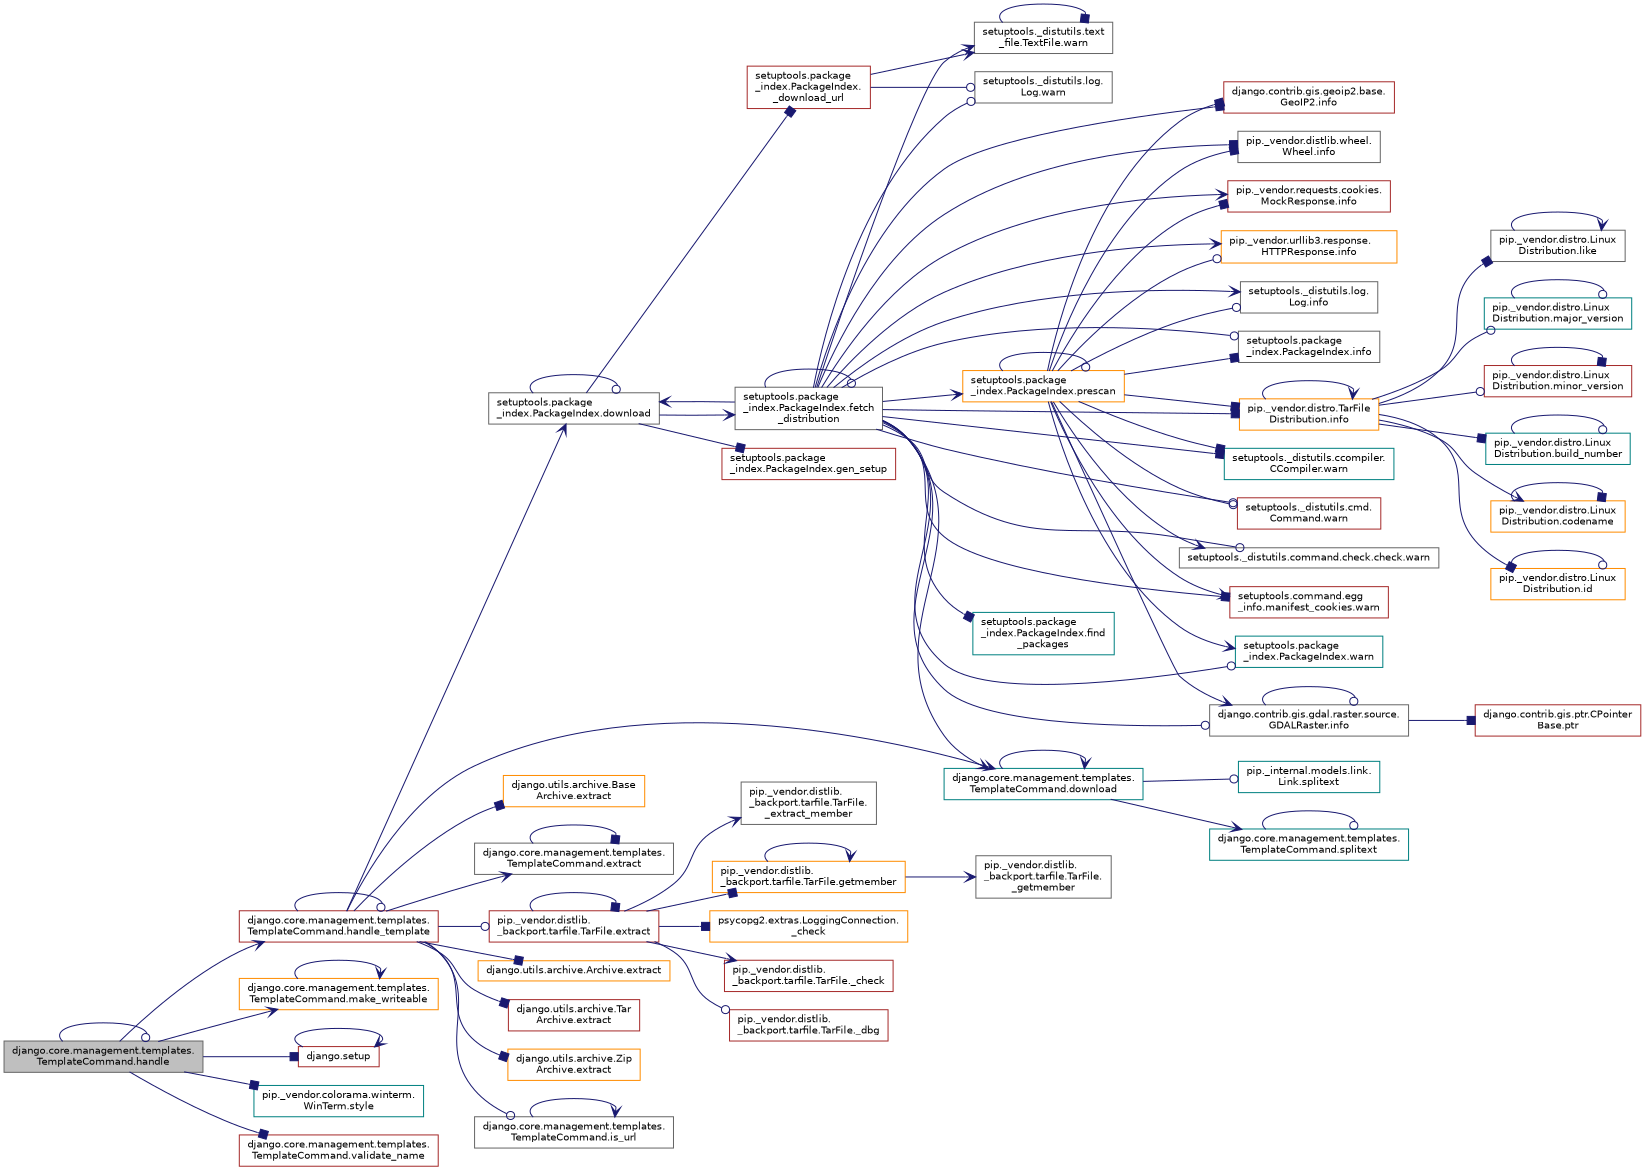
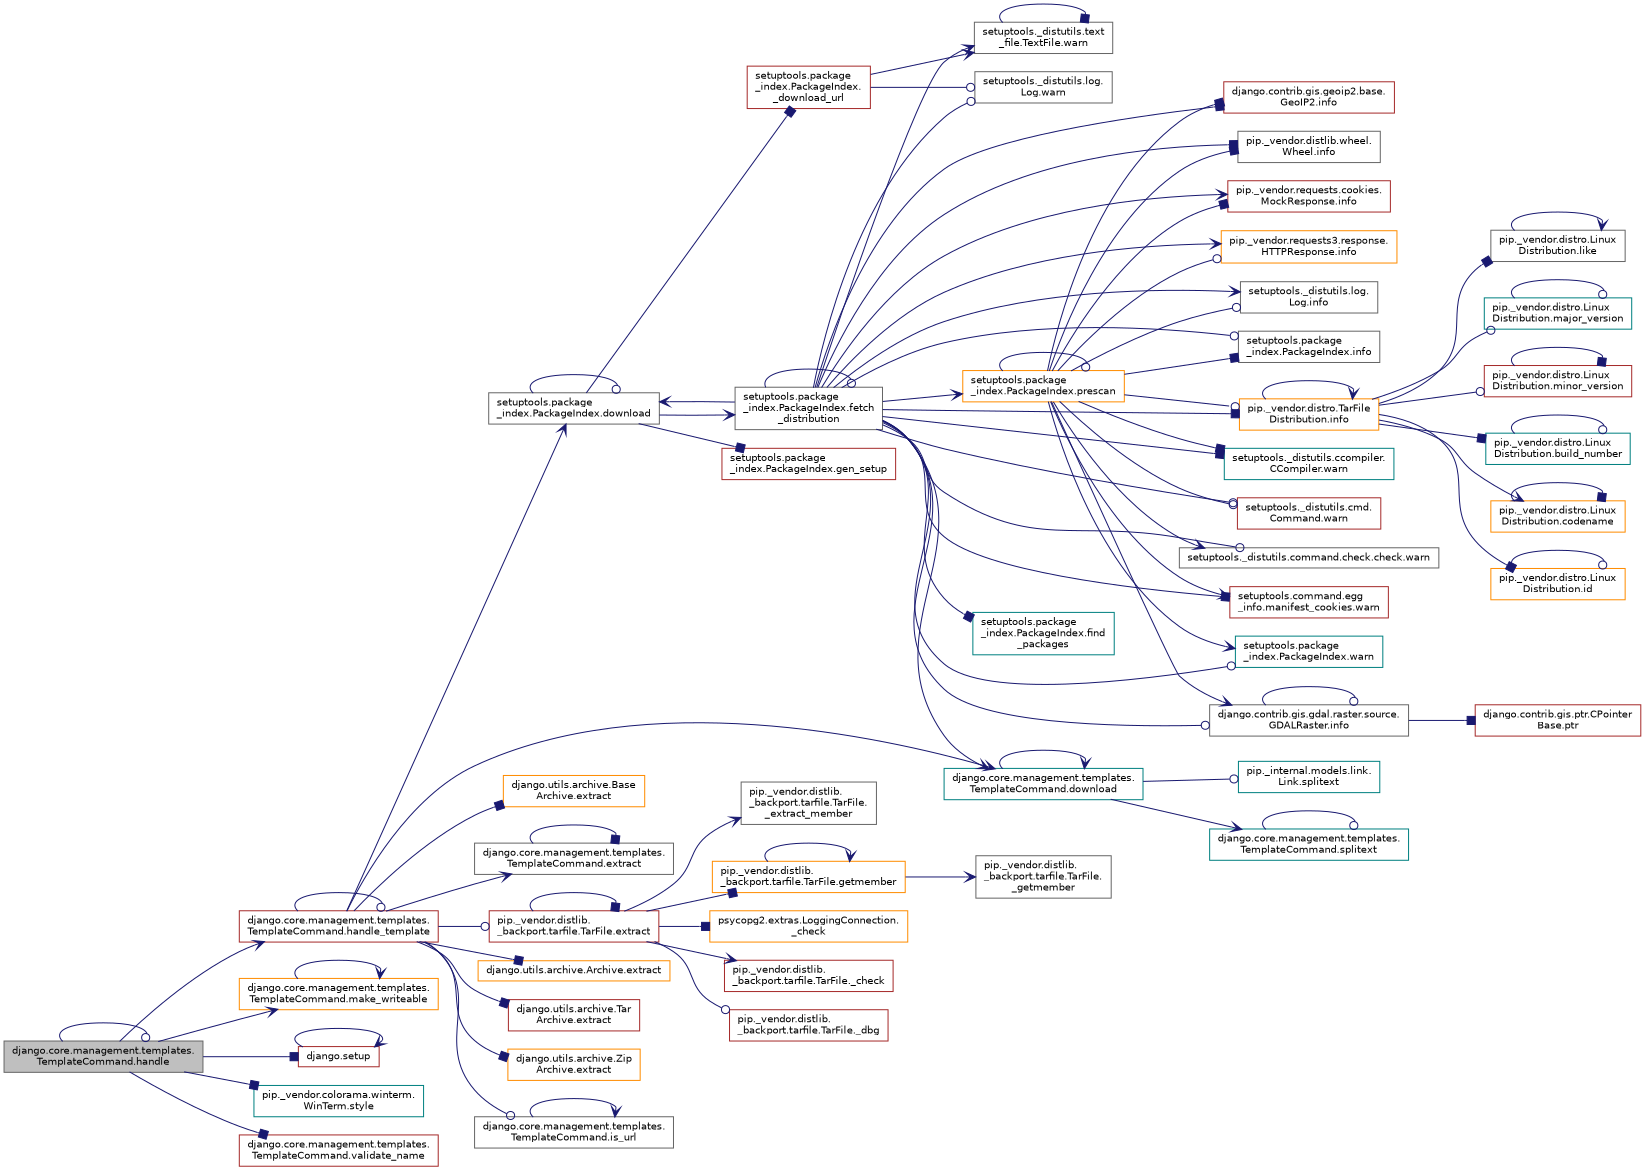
node "pip._vendor.urllib3.response. HTTPResponse.info": label "pip._vendor.urllib3.response. HTTPResponse.info" -> "pip._vendor.requests3.response. HTTPResponse.info"
edge "setuptools.package _index.PackageIndex.prescan" -> "pip._vendor.distro.TarFile Distribution.info": arrowhead box -> odot
